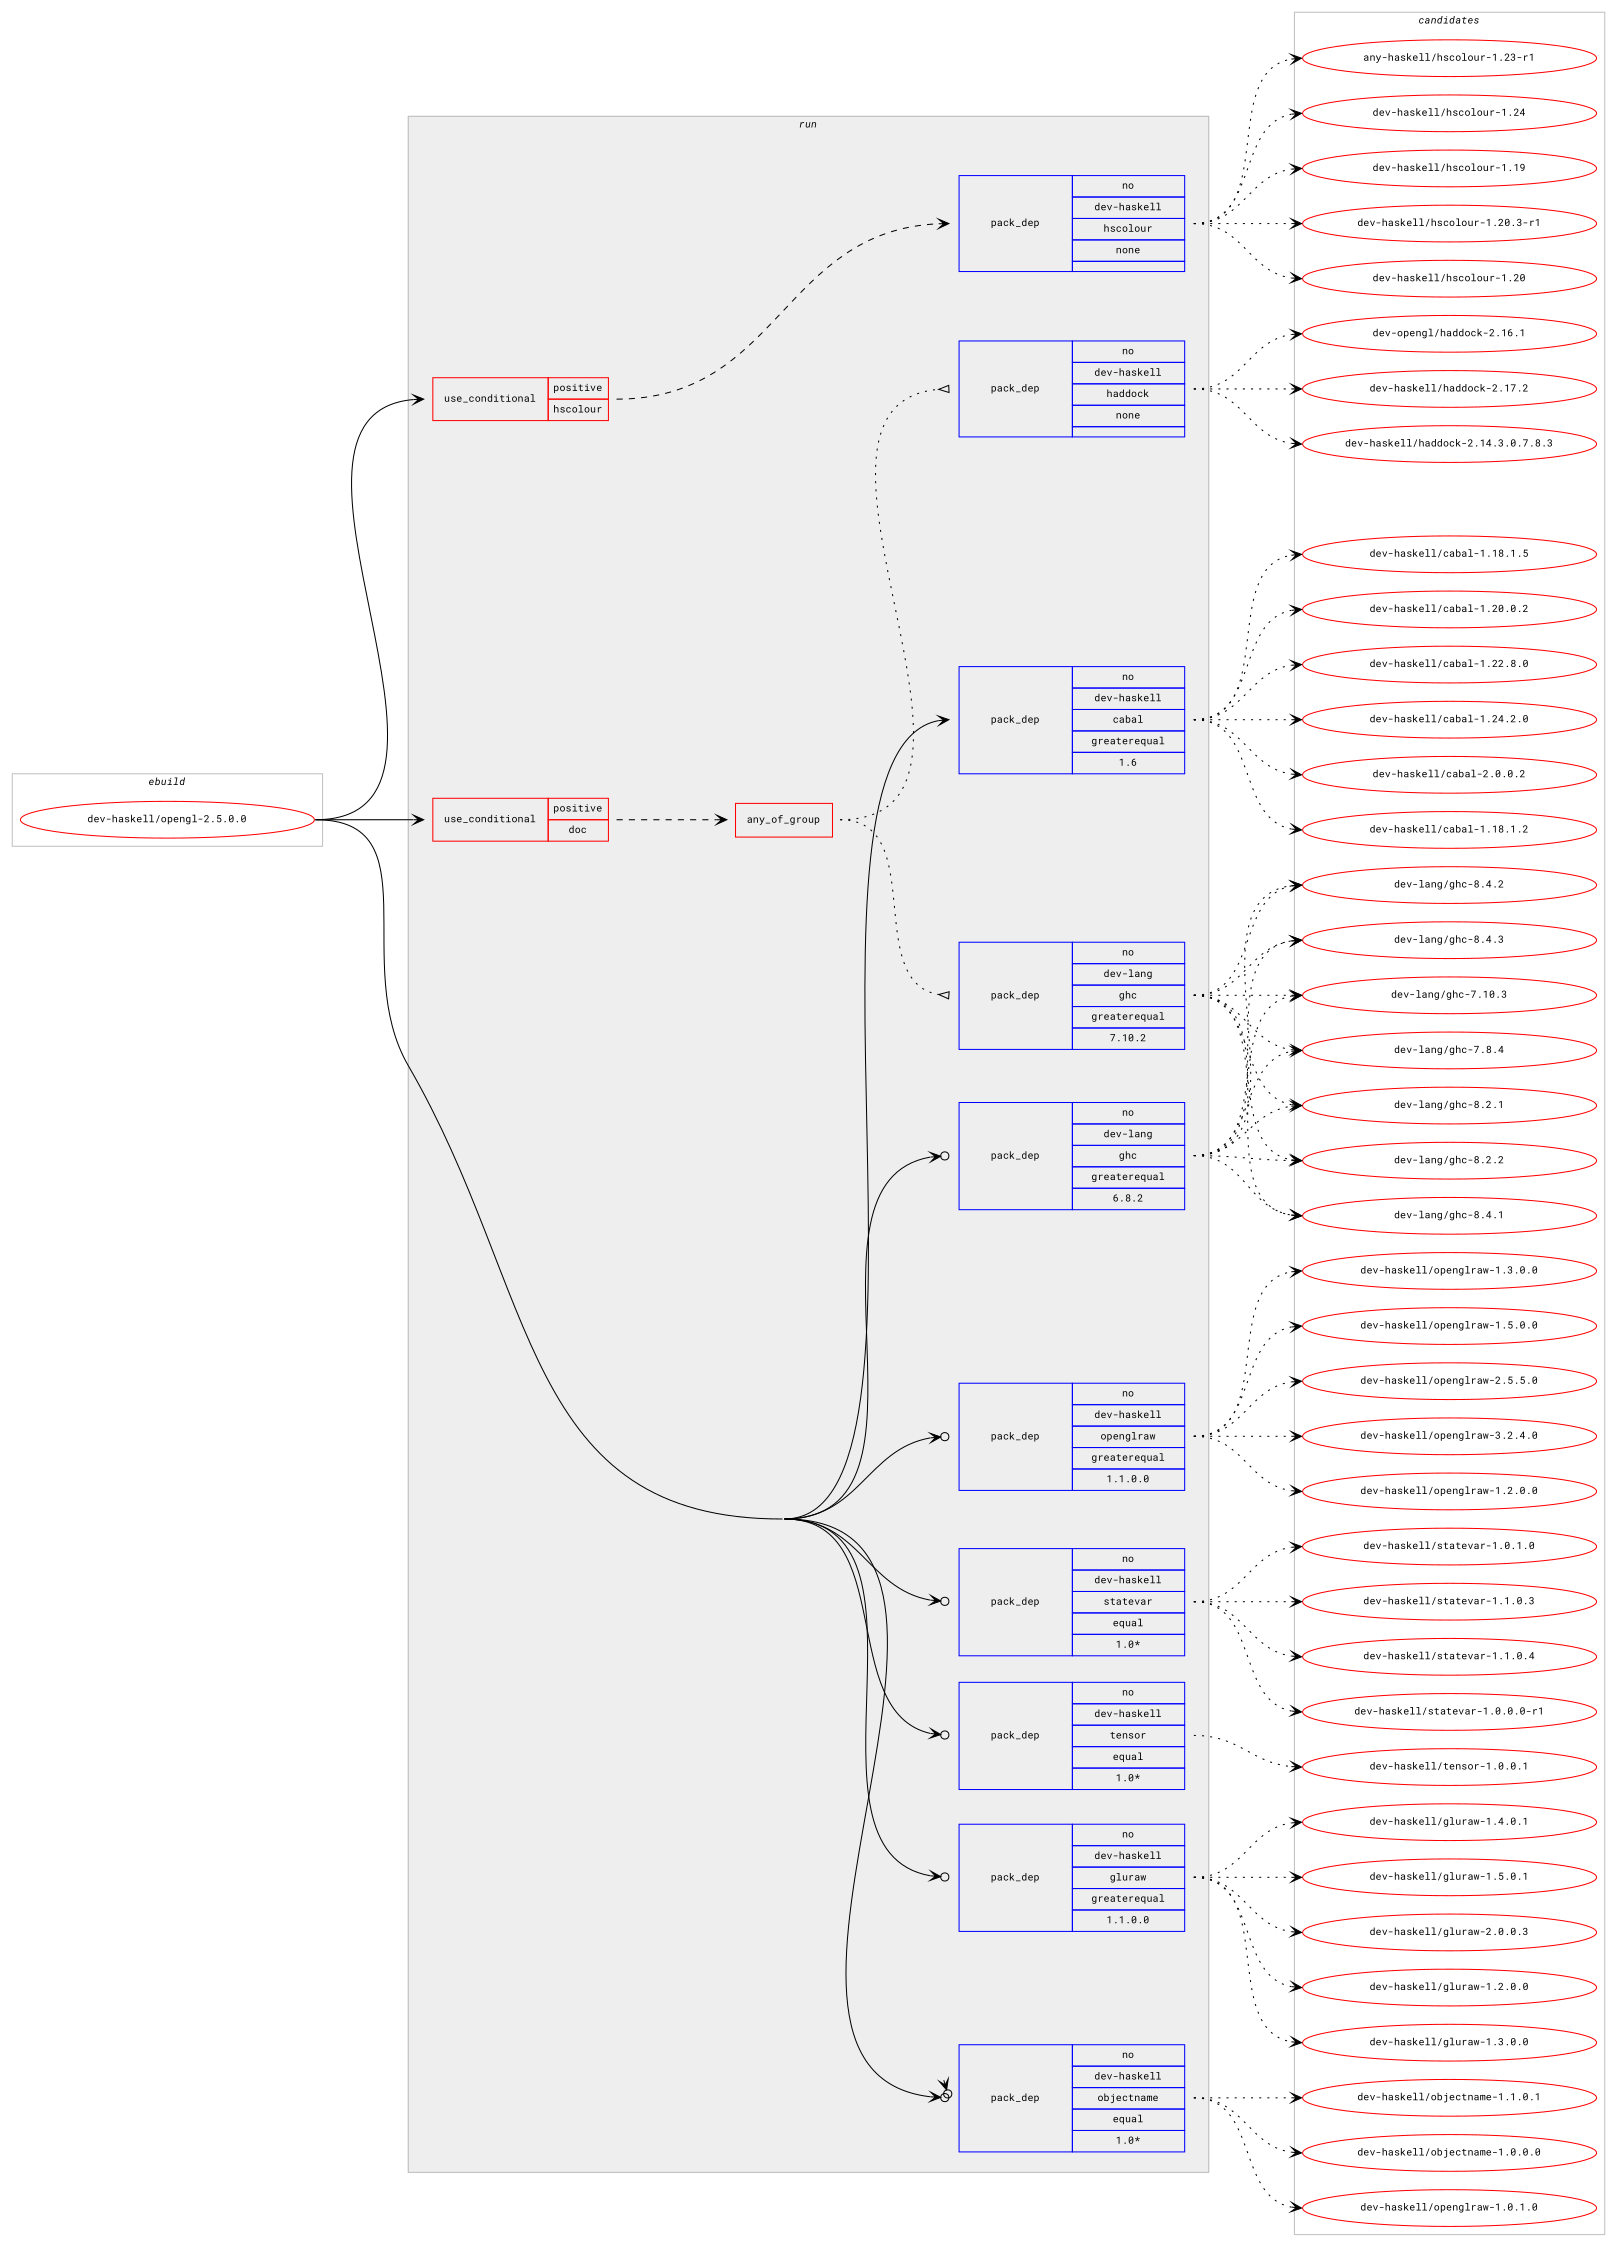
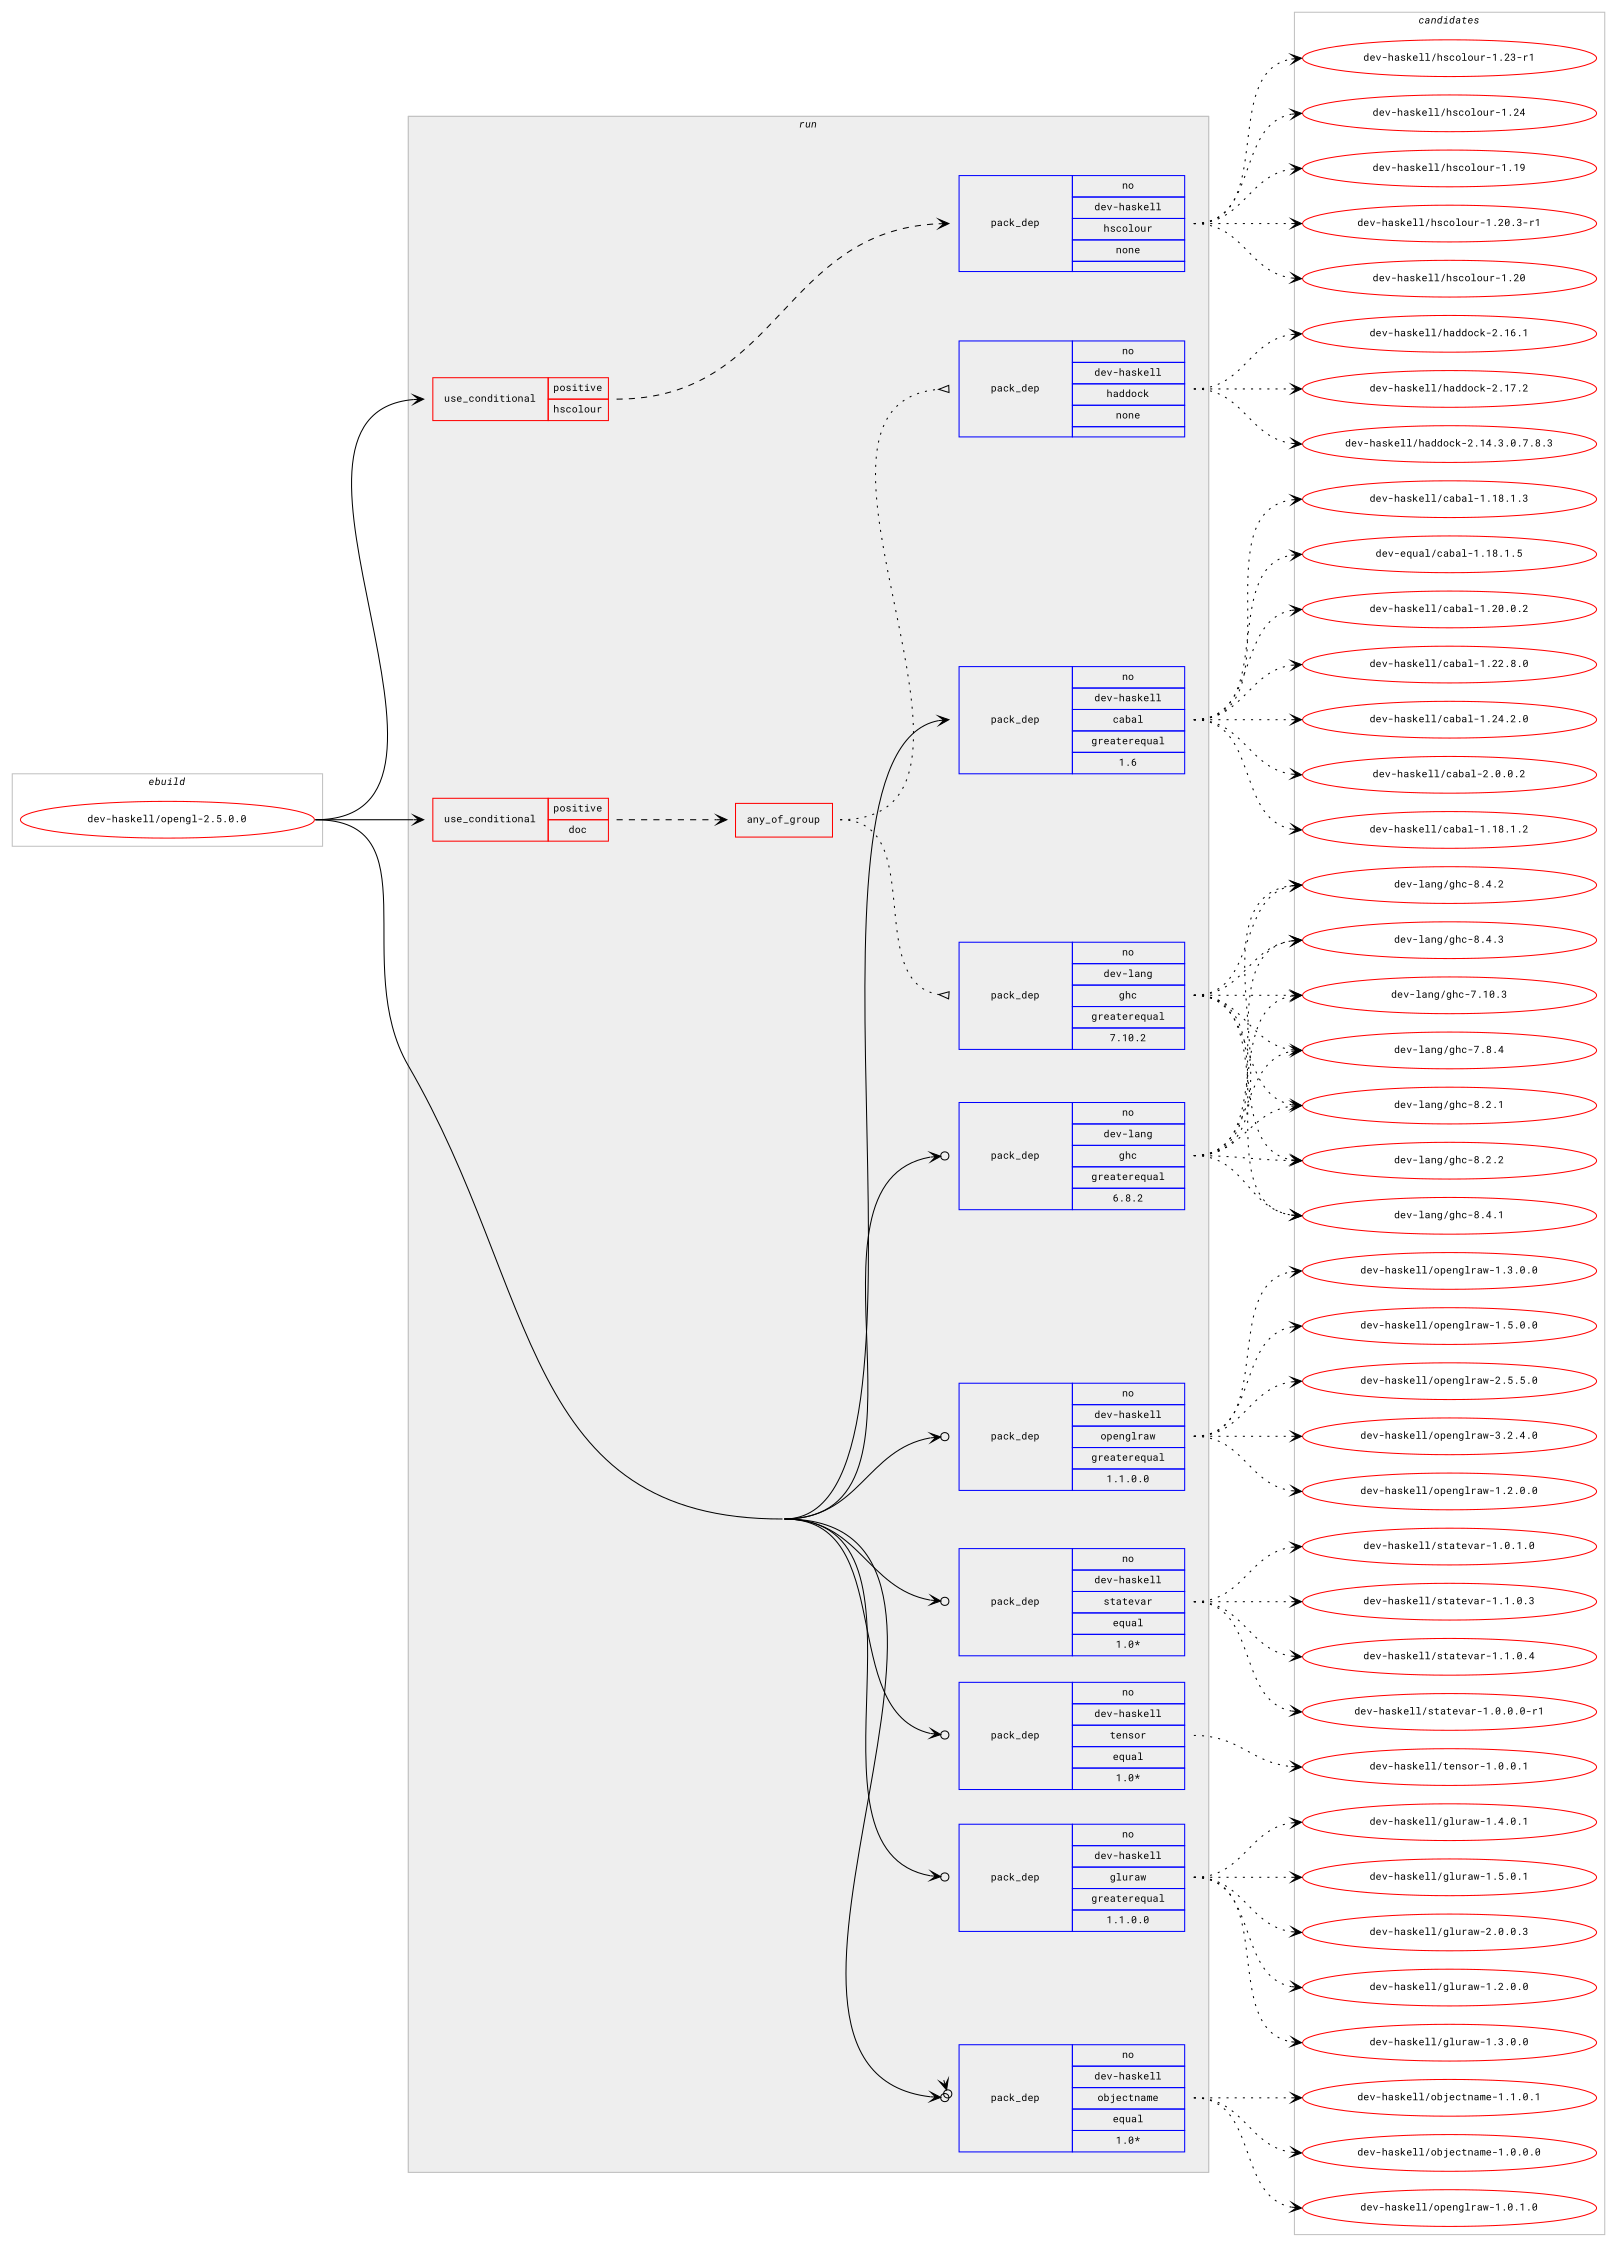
node "any-haskell/hscolour-1.23-r1": label "any-haskell/hscolour-1.23-r1" -> "dev-haskell/hscolour-1.23-r1"
node "dev-opengl/haddock-2.16.1": label "dev-opengl/haddock-2.16.1" -> "dev-haskell/haddock-2.16.1"
node "dev-haskell/cabal-1.18.1.3": added
node "dev-haskell/cabal-1.18.1.5": label "dev-haskell/cabal-1.18.1.5" -> "dev-equal/cabal-1.18.1.5"
